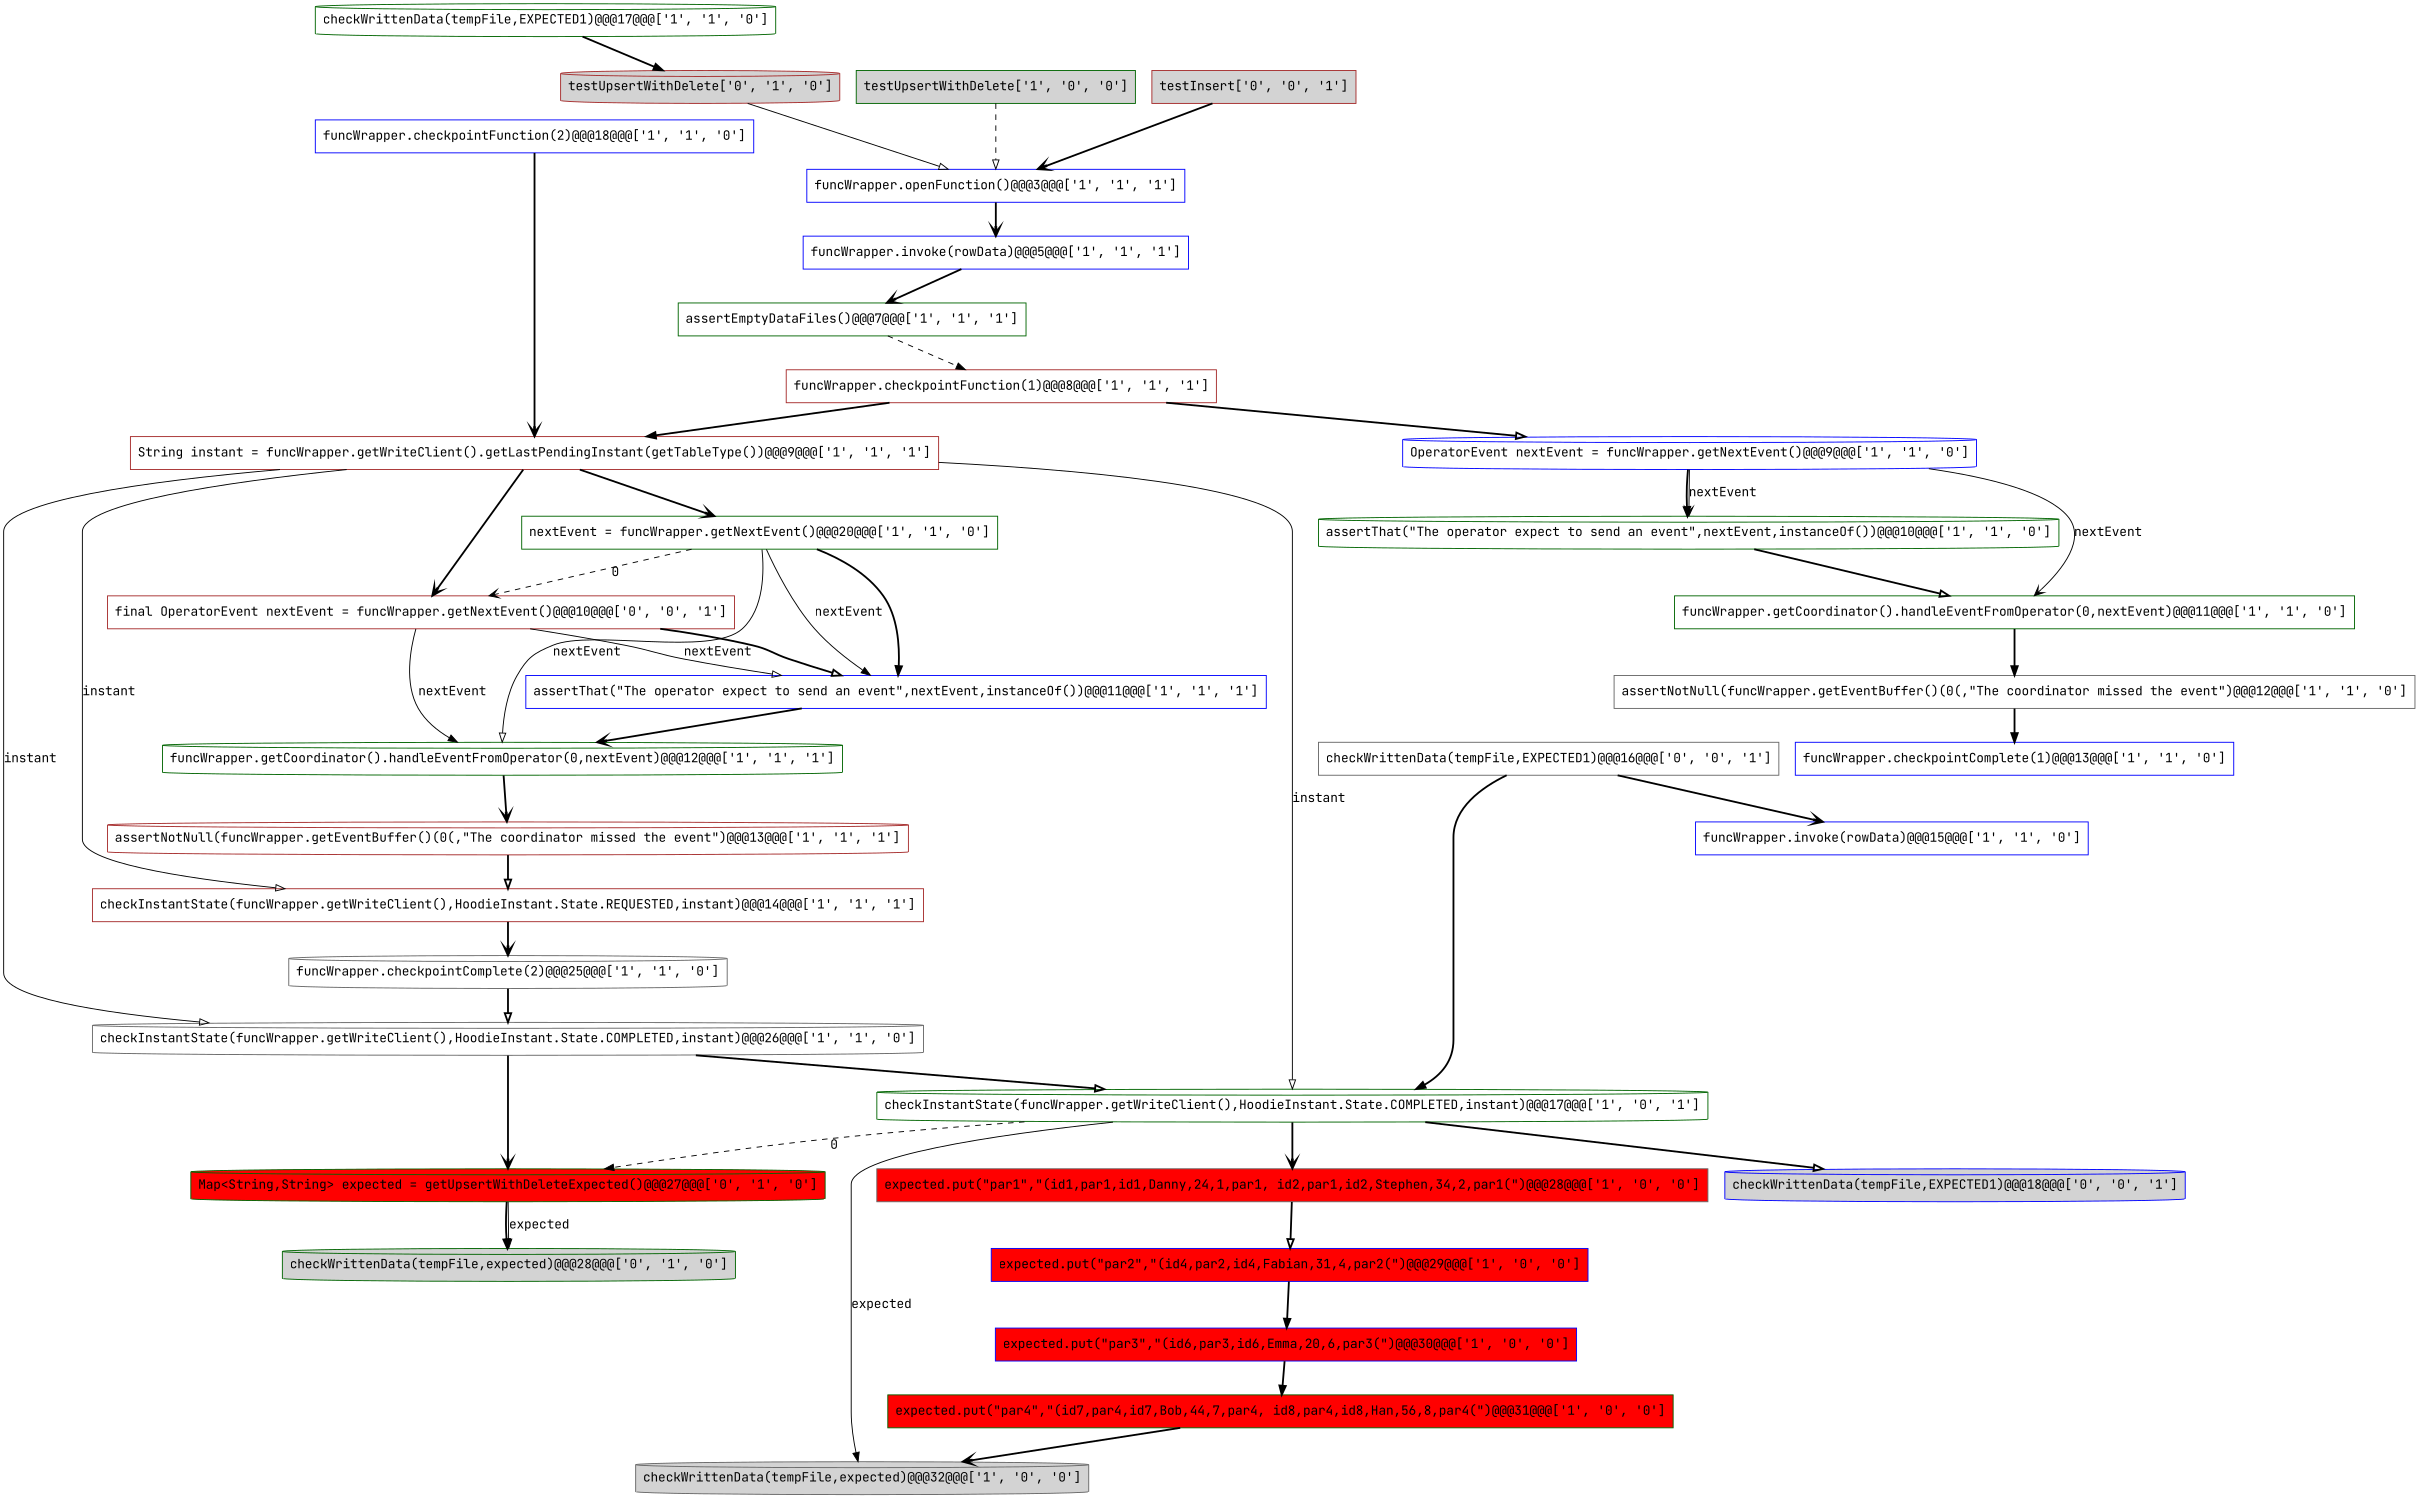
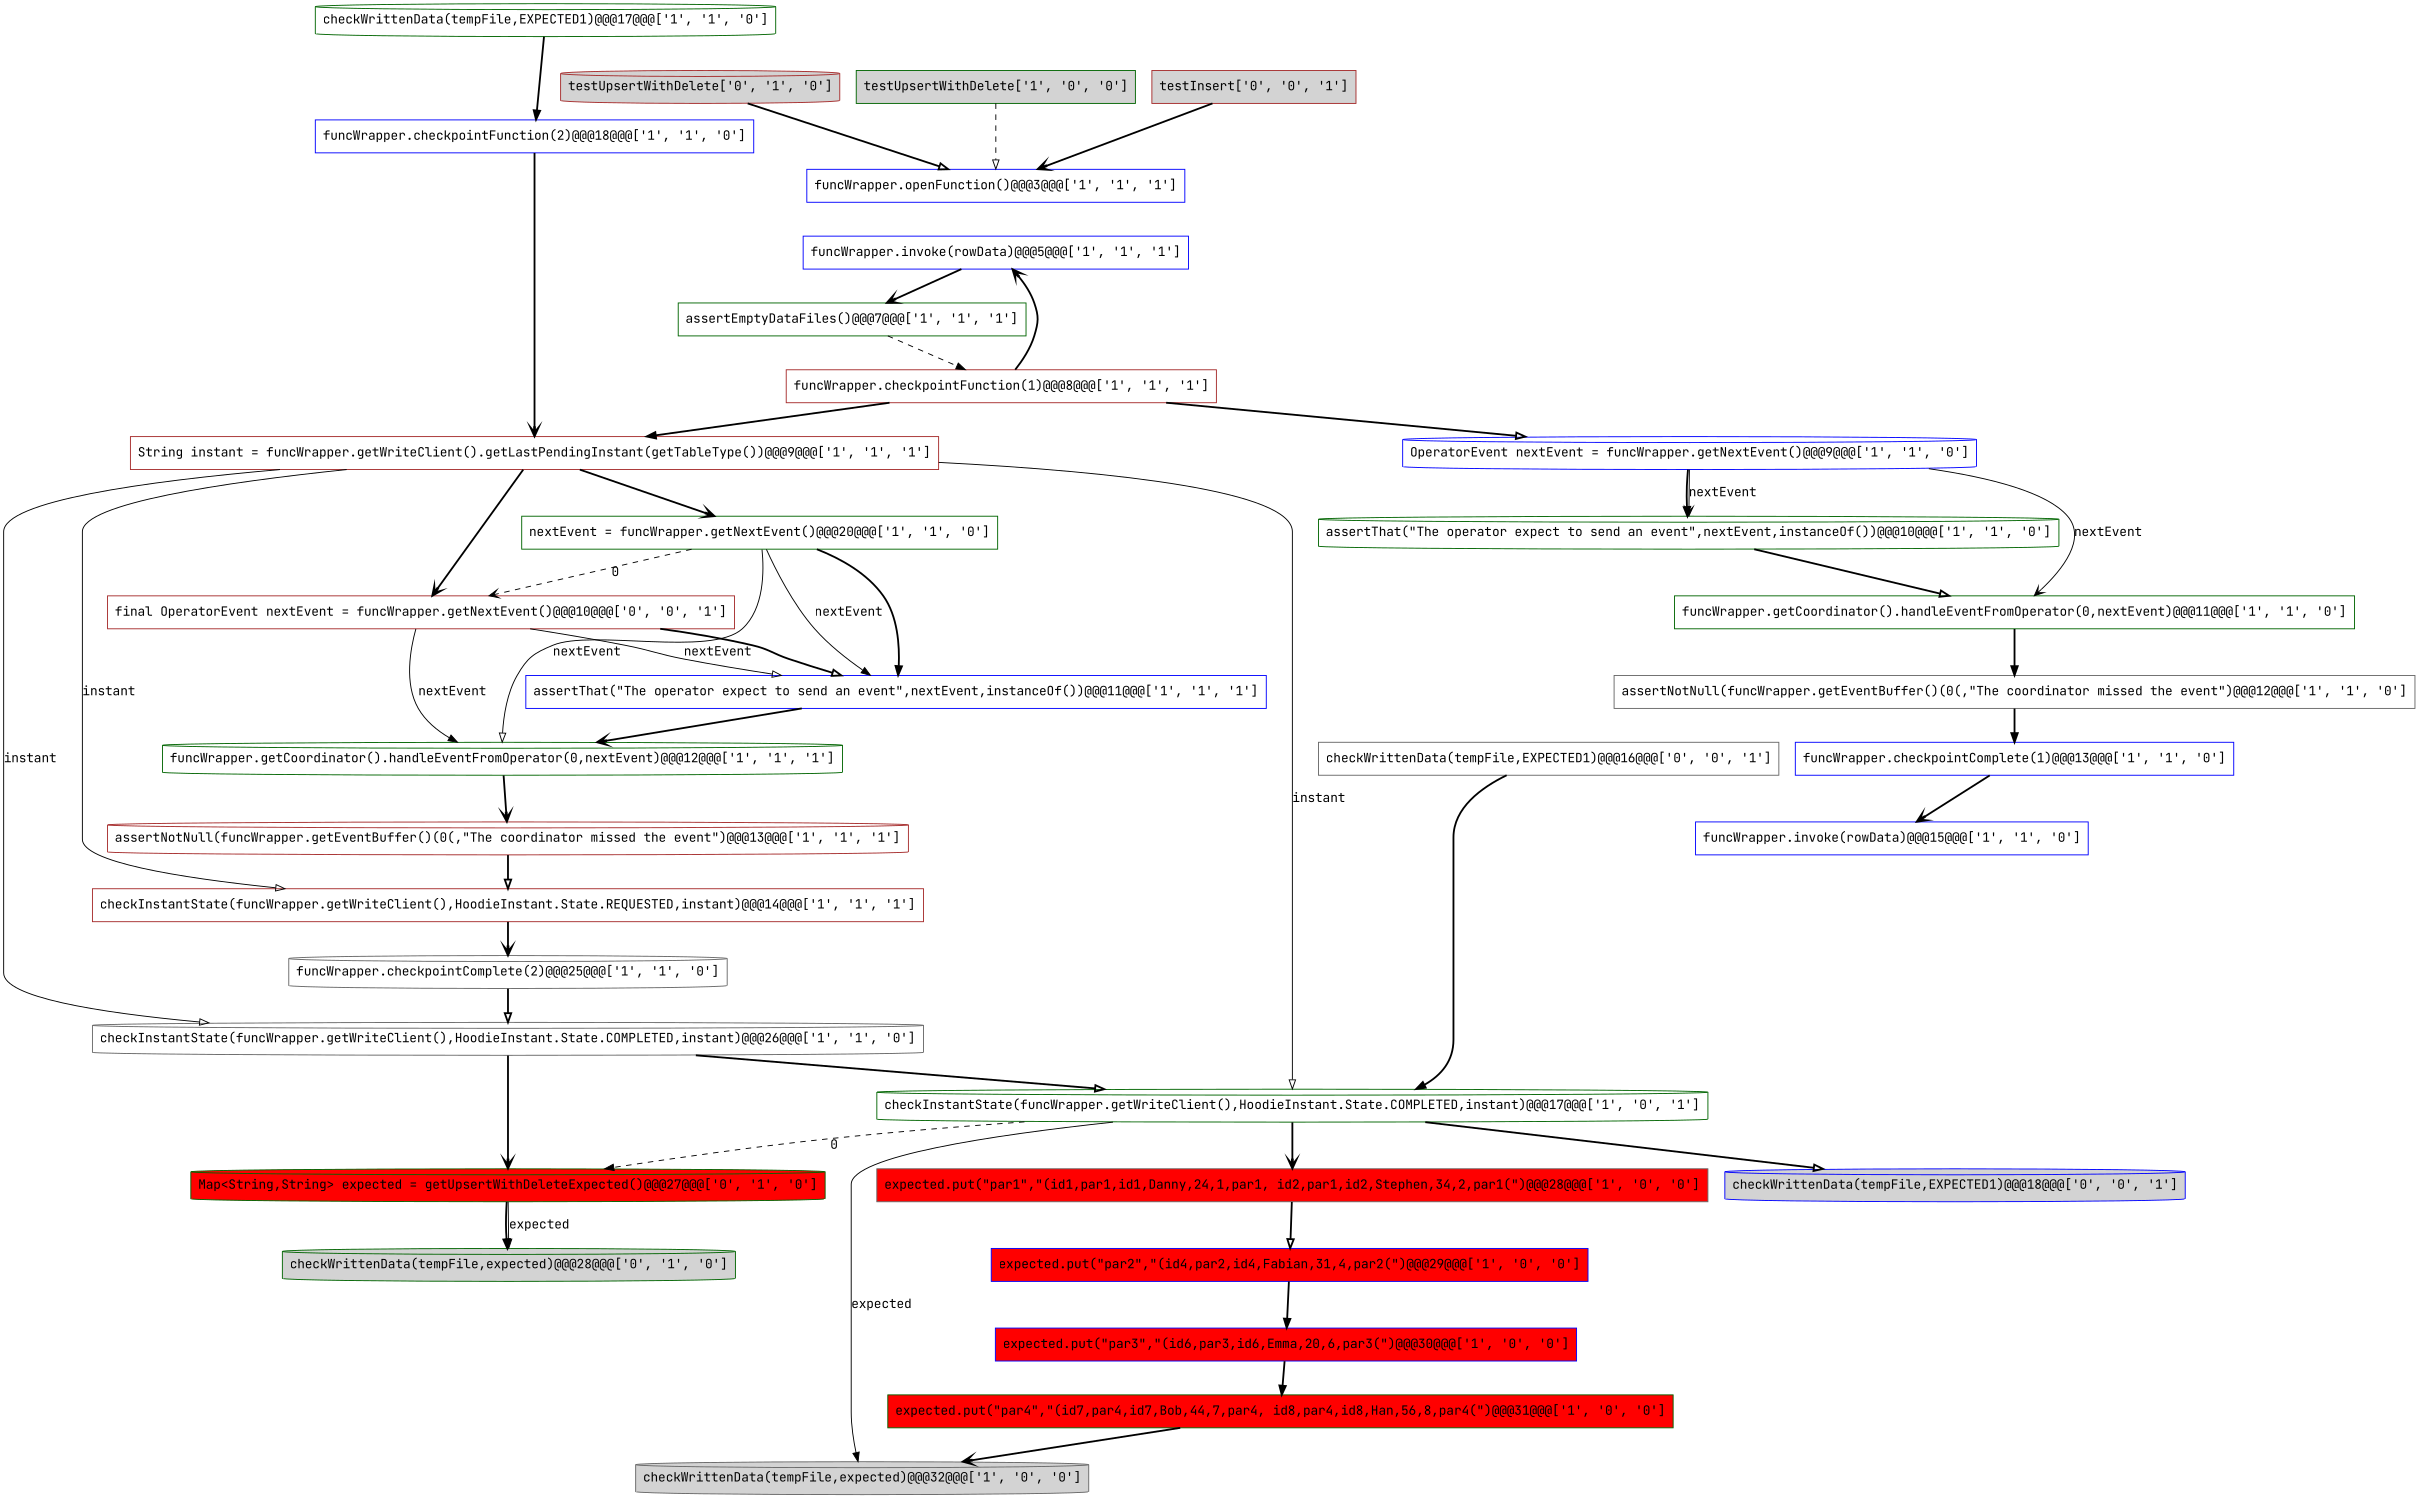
edge "checkWrittenData(tempFile,EXPECTED1)@@@17@@@['1', '1', '0']" -> "testUpsertWithDelete['0', '1', '0']": now "checkWrittenData(tempFile,EXPECTED1)@@@17@@@['1', '1', '0']" -> "funcWrapper.checkpointFunction(2)@@@18@@@['1', '1', '0']"
edge "testUpsertWithDelete['0', '1', '0']" -> "funcWrapper.openFunction()@@@3@@@['1', '1', '1']": style solid -> bold
edge "funcWrapper.openFunction()@@@3@@@['1', '1', '1']" -> "funcWrapper.invoke(rowData)@@@5@@@['1', '1', '1']": now "funcWrapper.checkpointFunction(1)@@@8@@@['1', '1', '1']" -> "funcWrapper.invoke(rowData)@@@5@@@['1', '1', '1']"
edge "checkWrittenData(tempFile,EXPECTED1)@@@16@@@['0', '0', '1']" -> "funcWrapper.invoke(rowData)@@@15@@@['1', '1', '0']": now "funcWrapper.checkpointComplete(1)@@@13@@@['1', '1', '0']" -> "funcWrapper.invoke(rowData)@@@15@@@['1', '1', '0']"
